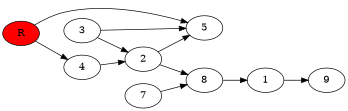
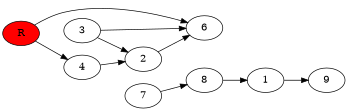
node "5": label "5" -> "6"
edge "2" -> "8": removed
